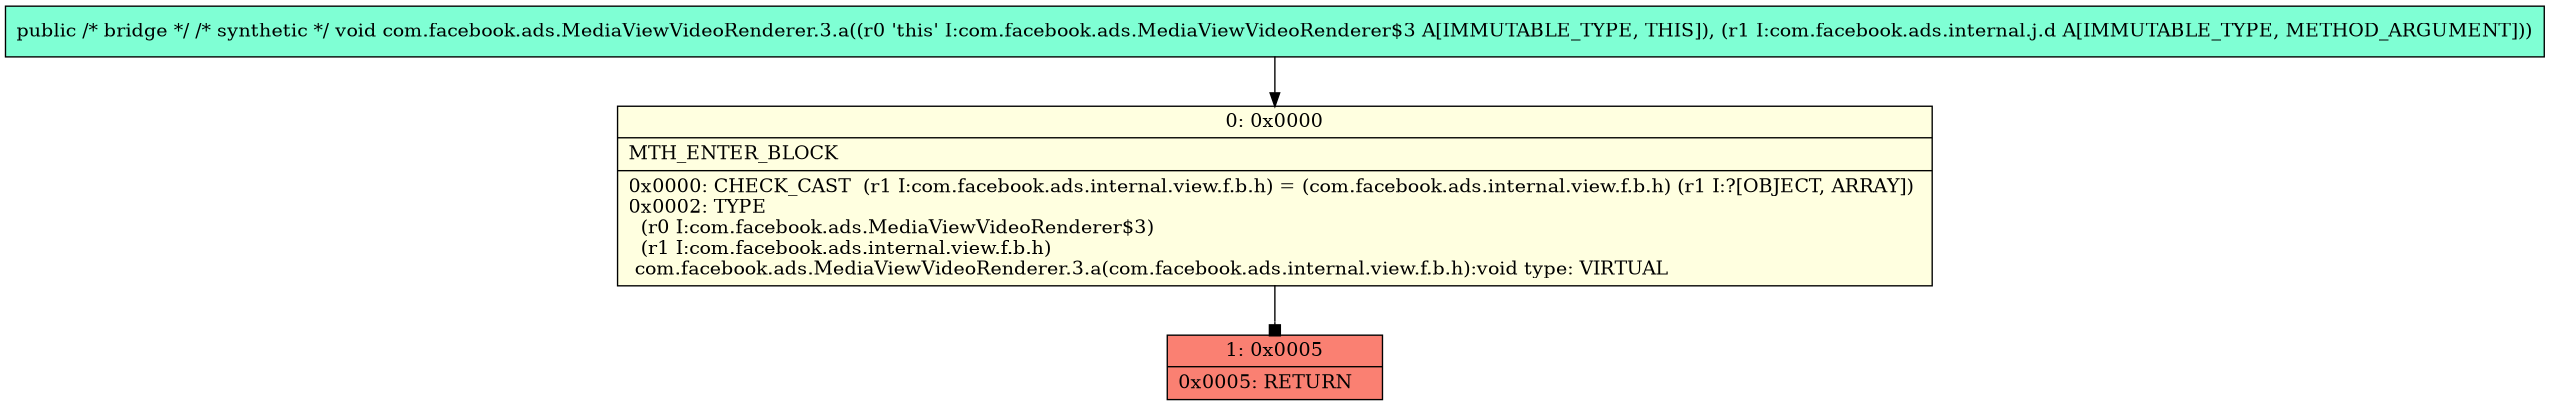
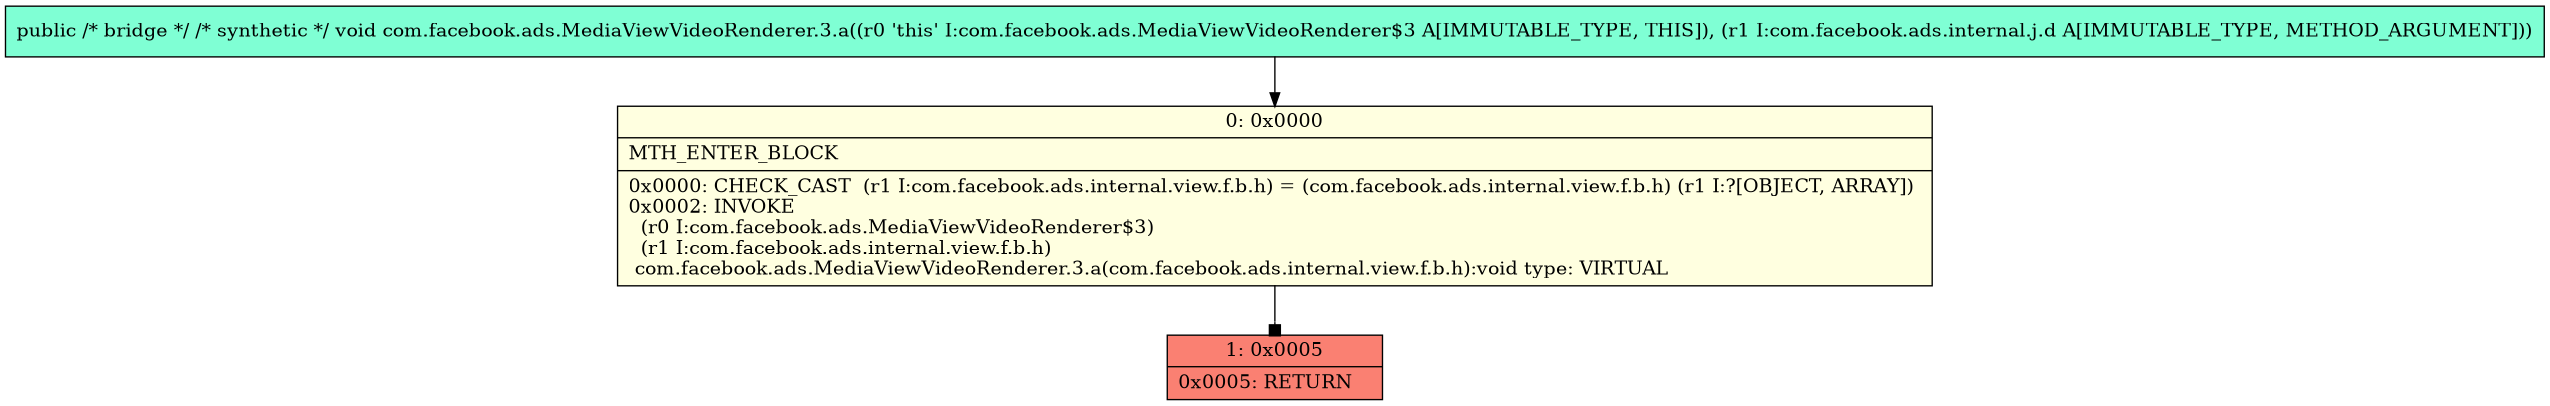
node "0: 0x0000": text "0x0002: TYPE" -> "0x0002: INVOKE"
